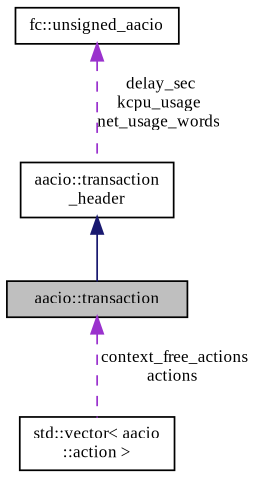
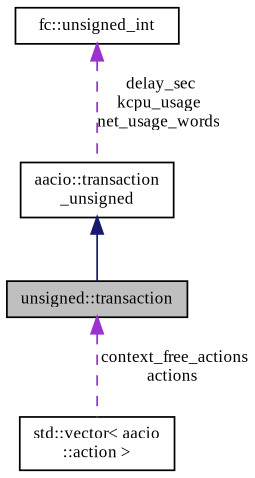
node "fc::unsigned_aacio": label "fc::unsigned_aacio" -> "fc::unsigned_int"
node "aacio::transaction _header": label "aacio::transaction _header" -> "aacio::transaction _unsigned"
node "aacio::transaction": label "aacio::transaction" -> "unsigned::transaction"
